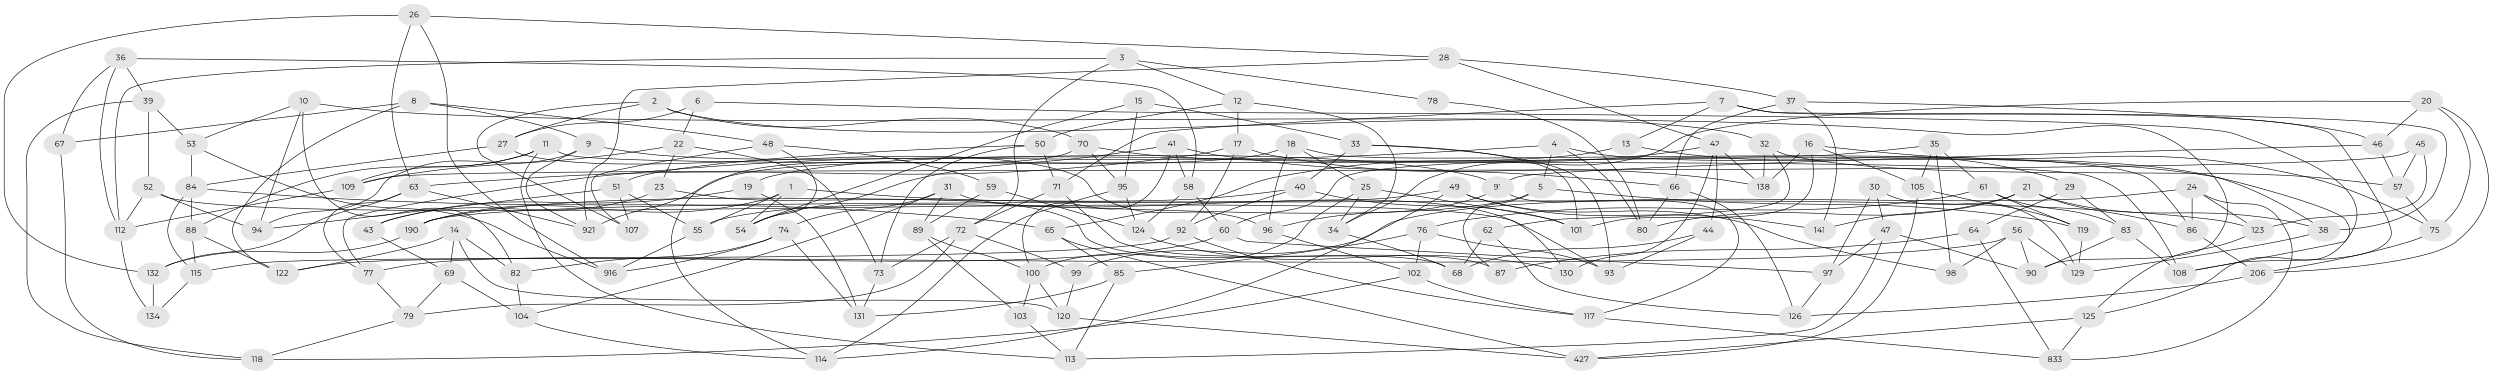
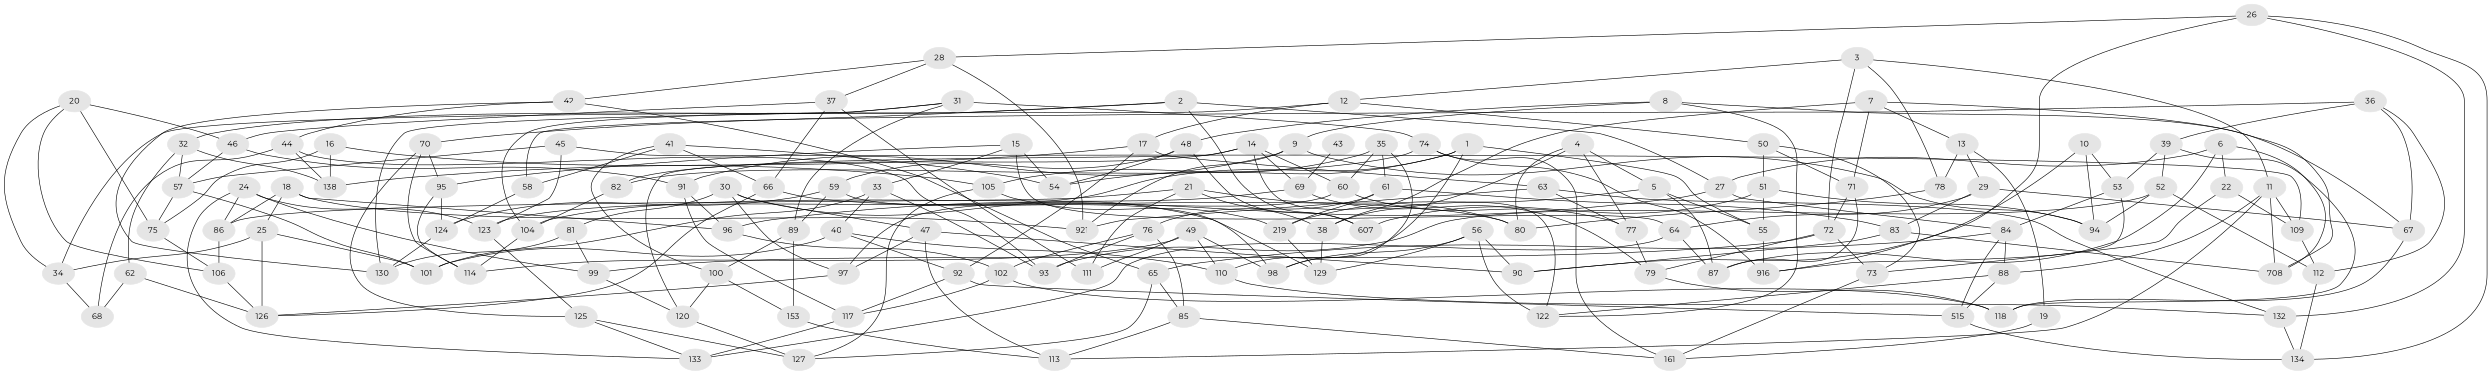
edge "3" -- "112": now "3" -- "11"
edge "26" -- "63": now "26" -- "134"
edge "42" -- "138": now "44" -- "138"
edge "13" -- "78": added
node "23": removed
edge "19" -- "43": removed
edge "59" -- "98": added
edge "29" -- "67": added
edge "58" -- "60": now "14" -- "60"
edge "10" -- "82": removed
edge "16" -- "101": now "57" -- "101"
edge "15" -- "64": added
node "190": label "190" -> "110"
node "81": added
node "107": label "107" -> "607"
node "141": label "141" -> "111"
node "119": label "119" -> "219"
edge "25" -- "100": now "25" -- "126"
edge "6" -- "87": added
node "115": label "115" -> "515"
node "108": label "108" -> "708"
node "206": label "206" -> "106"
node "131": label "131" -> "161"
node "103": label "103" -> "153"
node "427": label "427" -> "127"
node "833": label "833" -> "133"
